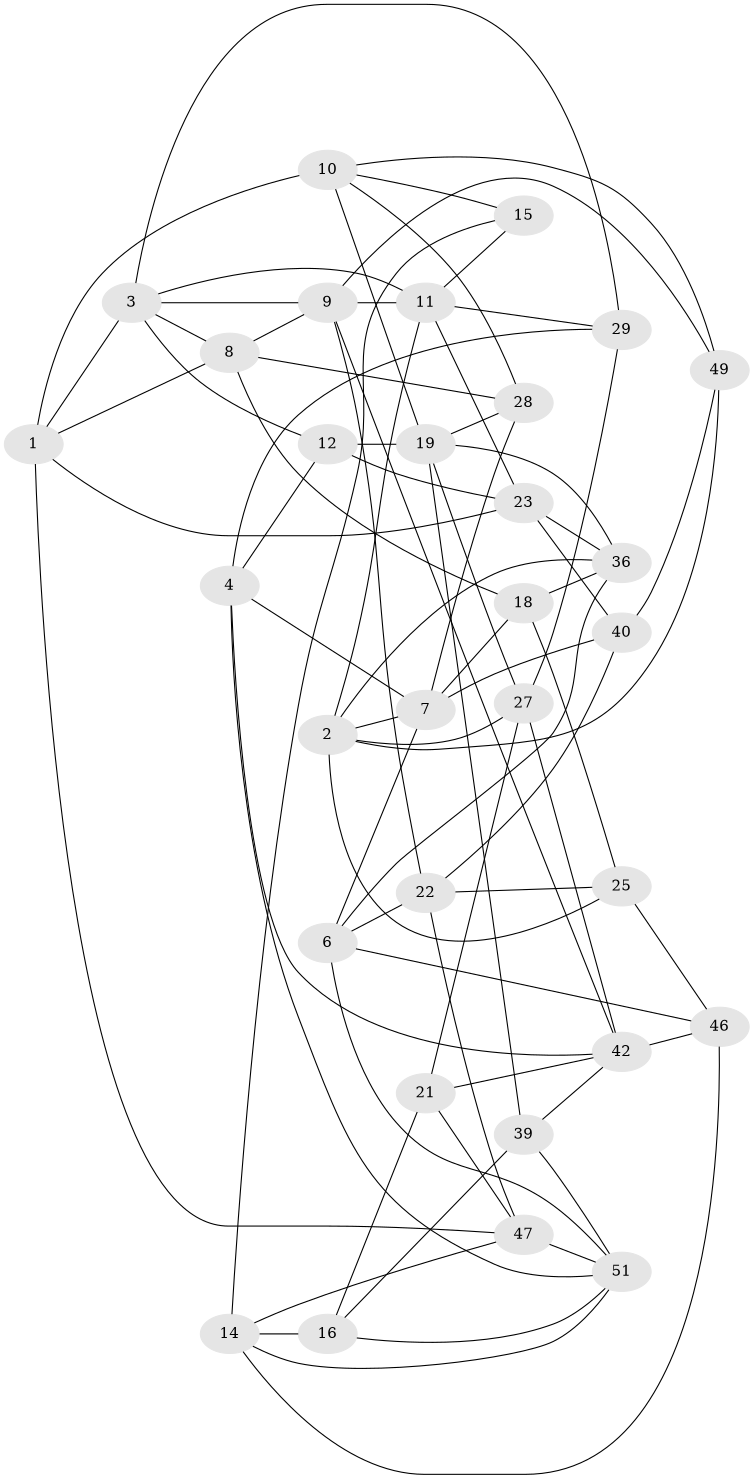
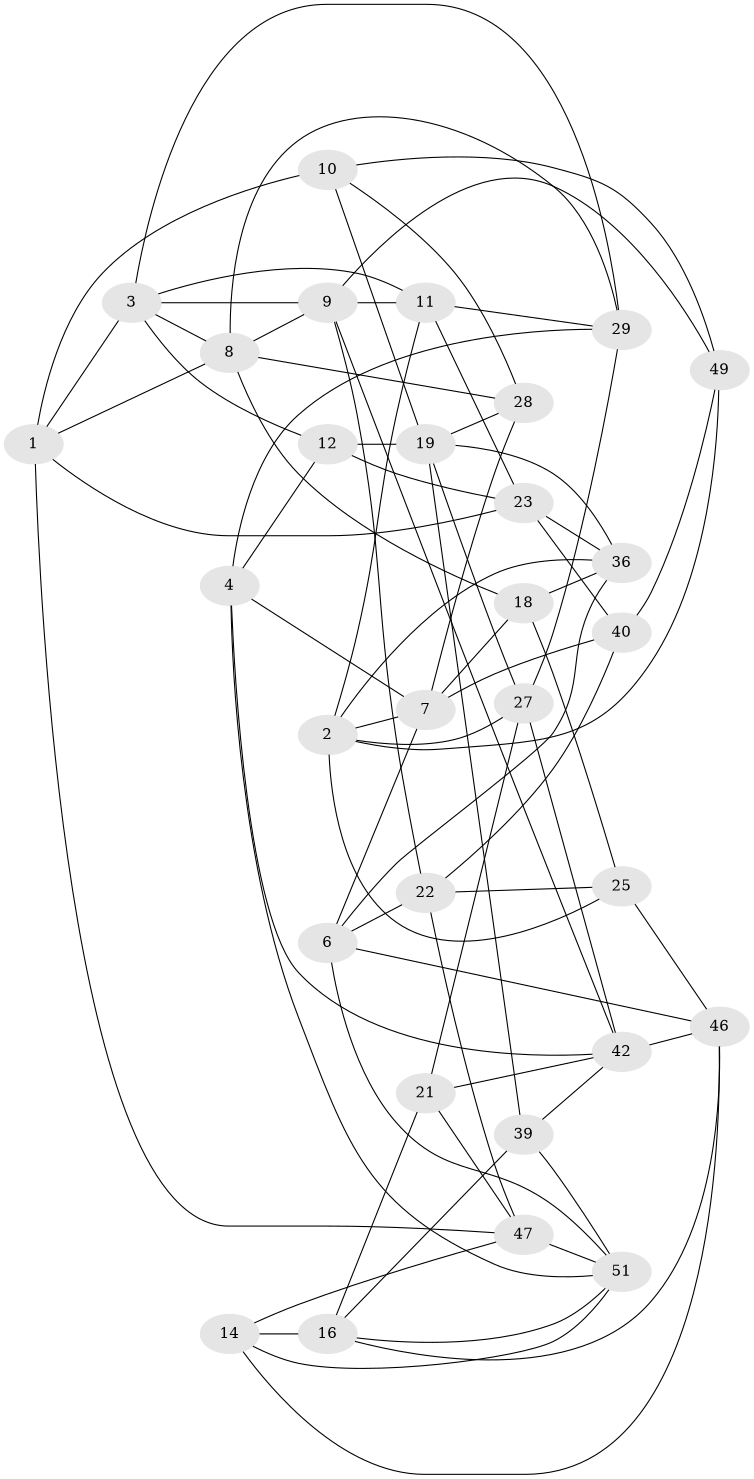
edge "29" -- "8": added
node "15": removed
edge "46" -- "16": added
